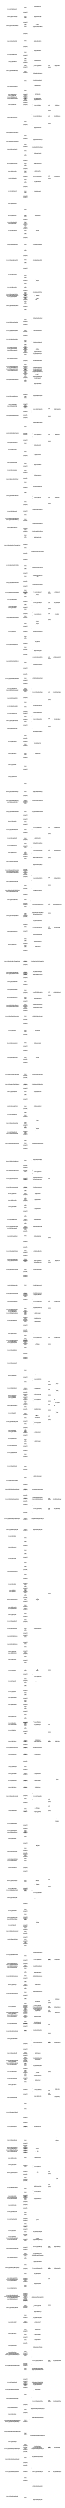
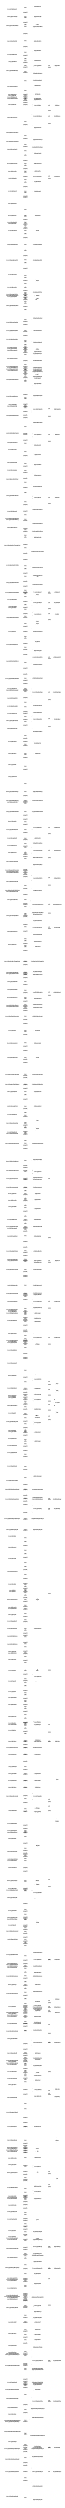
edge "file:///home/ubuntu/#city4age_sr_care_profile_created" -> "xsd:dateTime": now "file:///home/ubuntu/#city4age_sr_care_profile_created" -> "vocab:city4age_sr_care_profile_last_updated"
